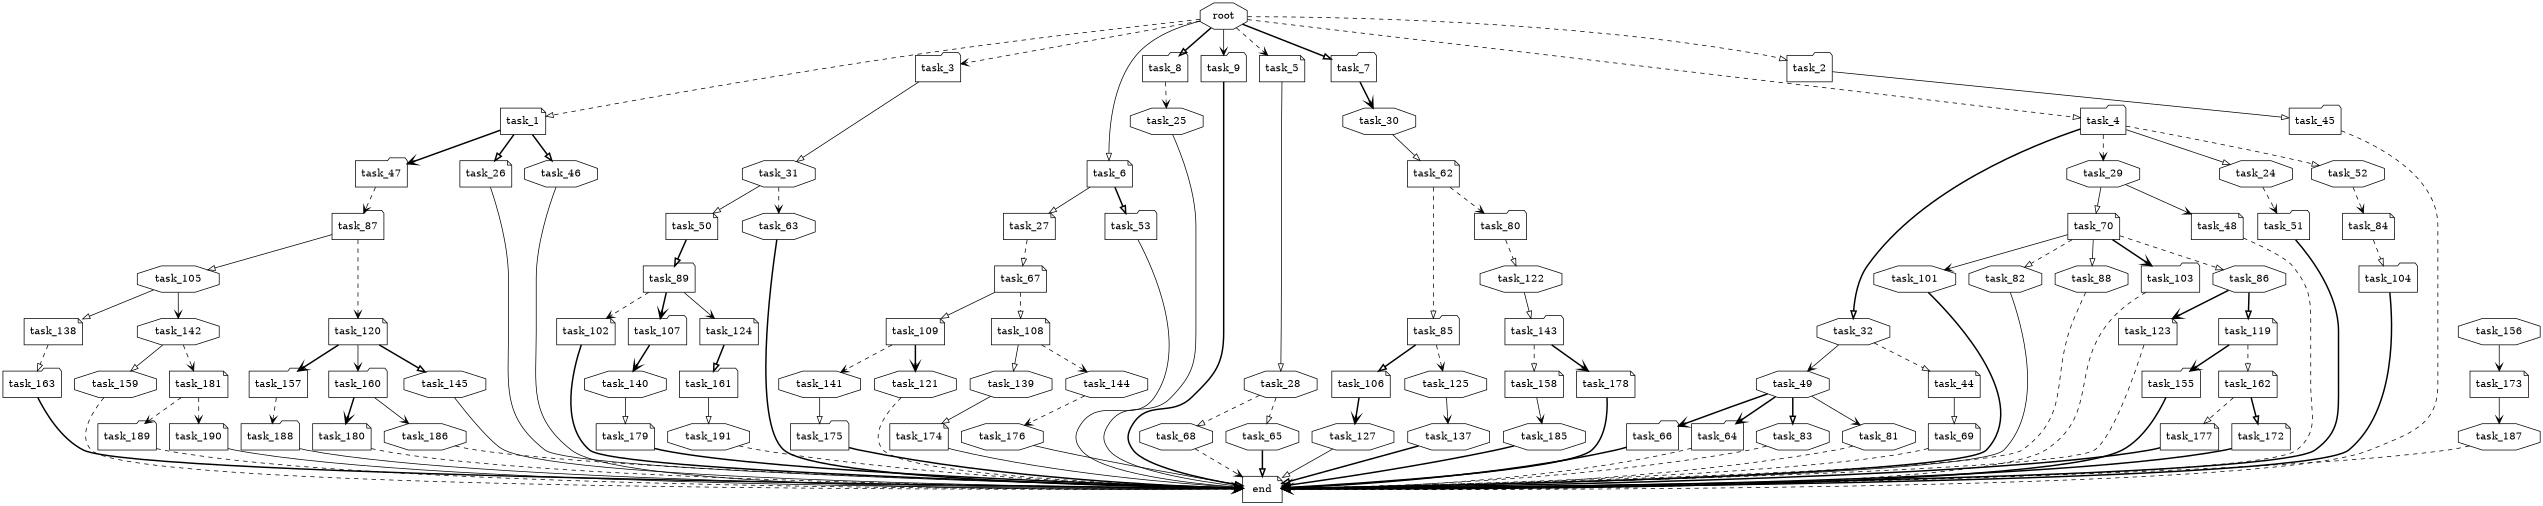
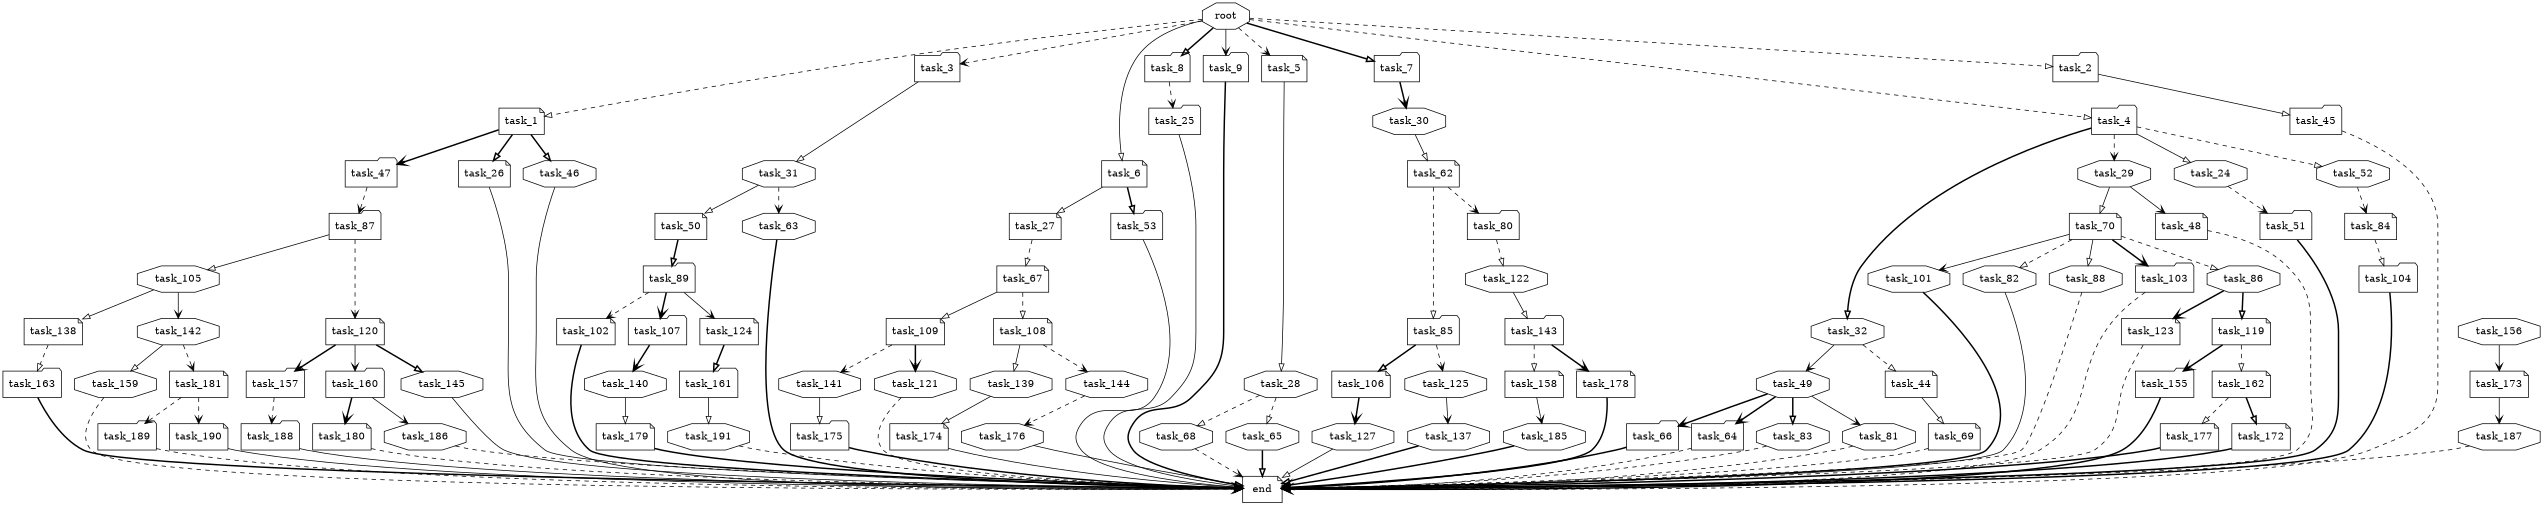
node "task_25": shape octagon -> folder
